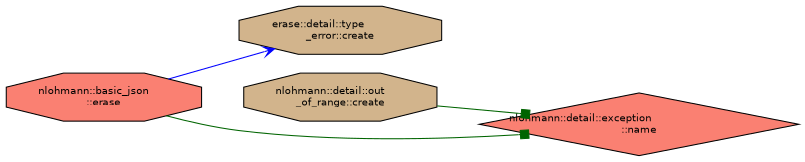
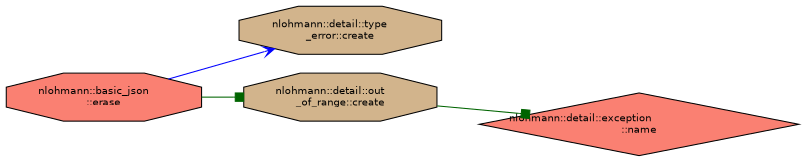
node "erase::detail::type _error::create": label "erase::detail::type _error::create" -> "nlohmann::detail::type _error::create"
edge "nlohmann::basic_json ::erase" -> "nlohmann::detail::exception ::name": now "nlohmann::basic_json ::erase" -> "nlohmann::detail::out _of_range::create"
